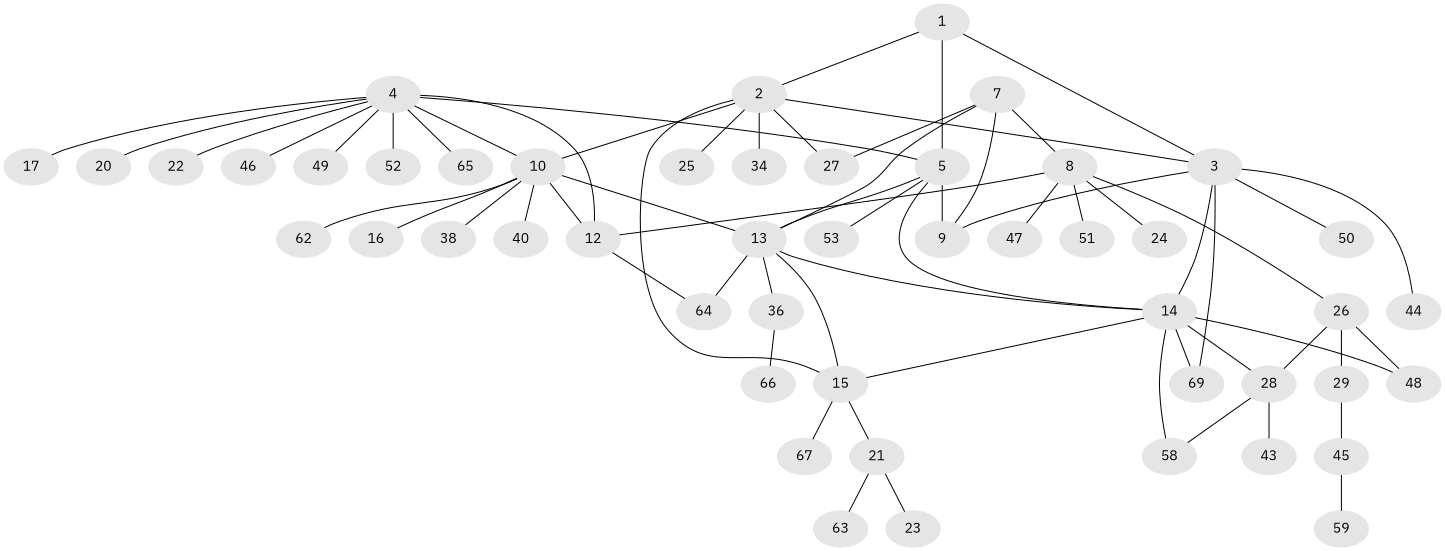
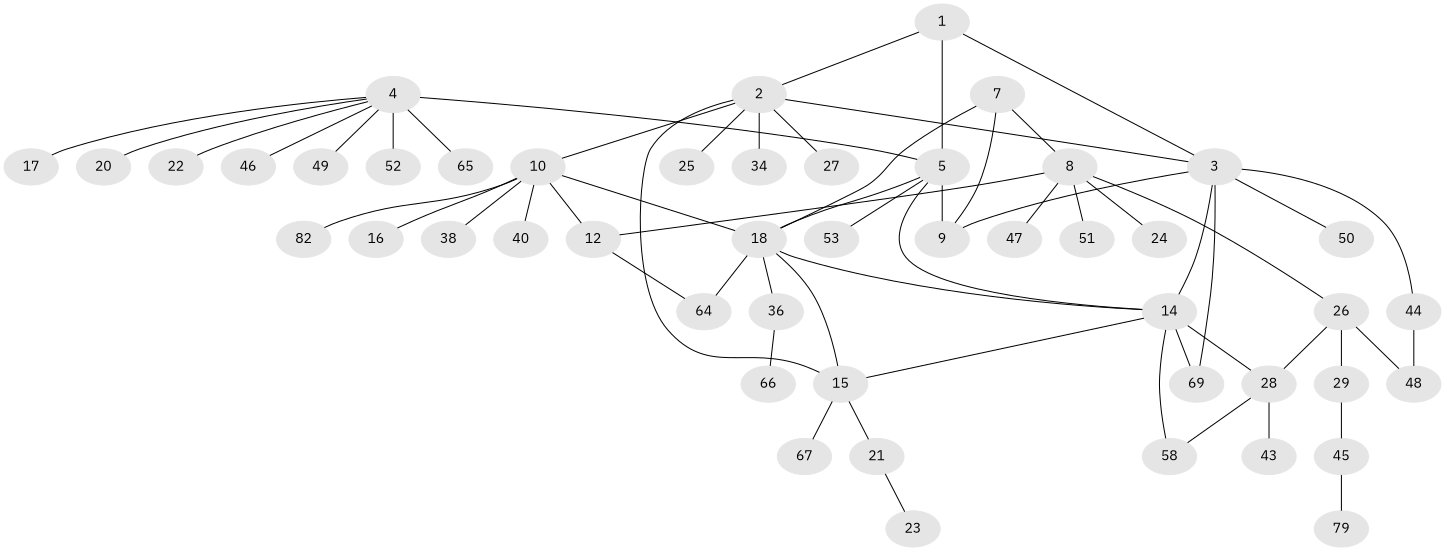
edge "4" -- "12": removed
edge "4" -- "10": removed
edge "7" -- "27": removed
node "62": label "62" -> "82"
node "13": label "13" -> "18"
edge "14" -- "48": now "44" -- "48"
node "63": removed
node "59": label "59" -> "79"
